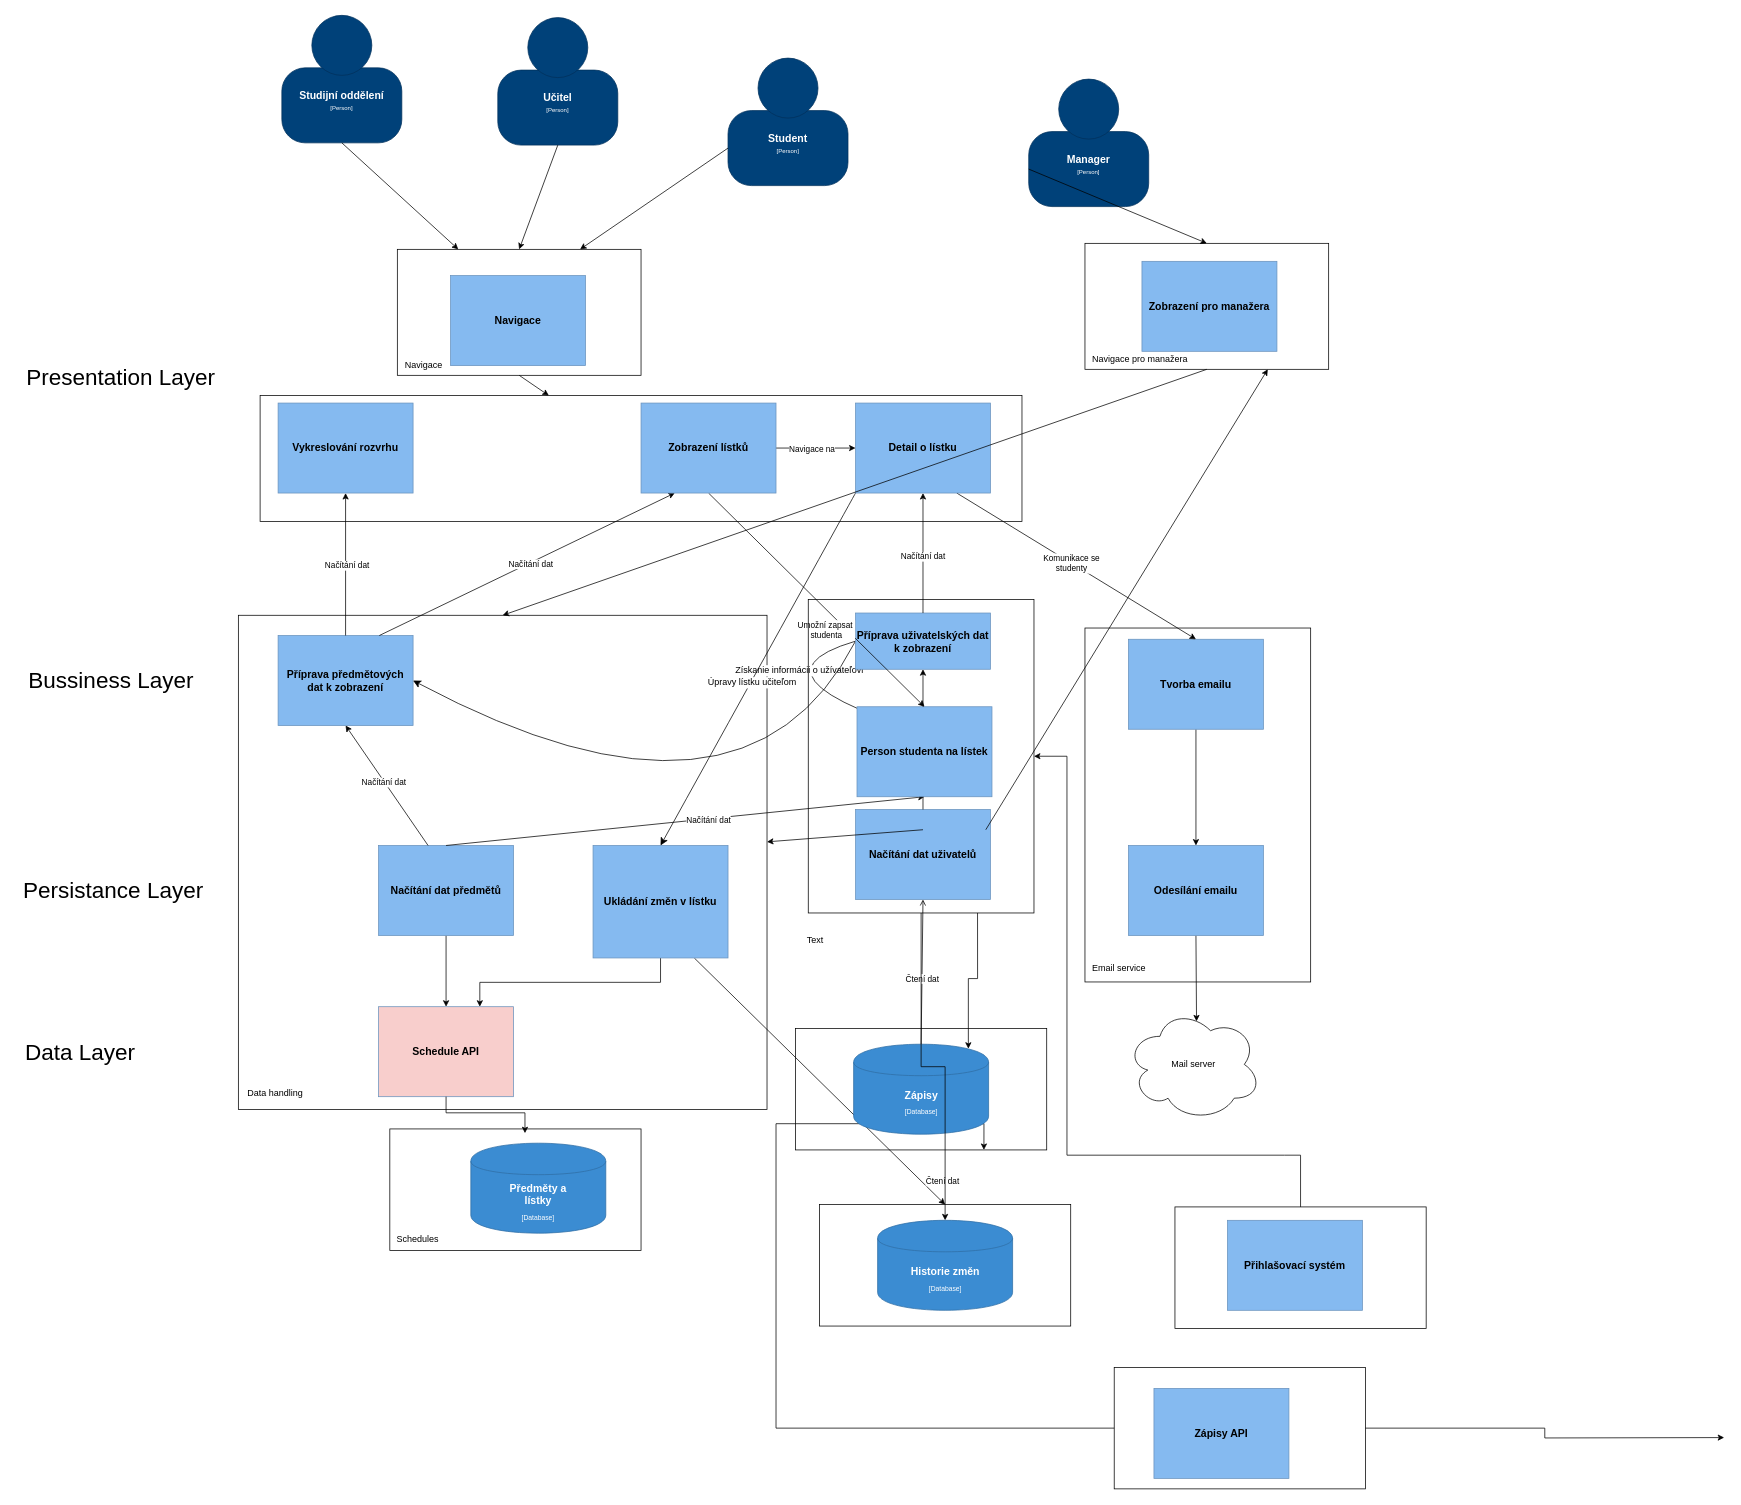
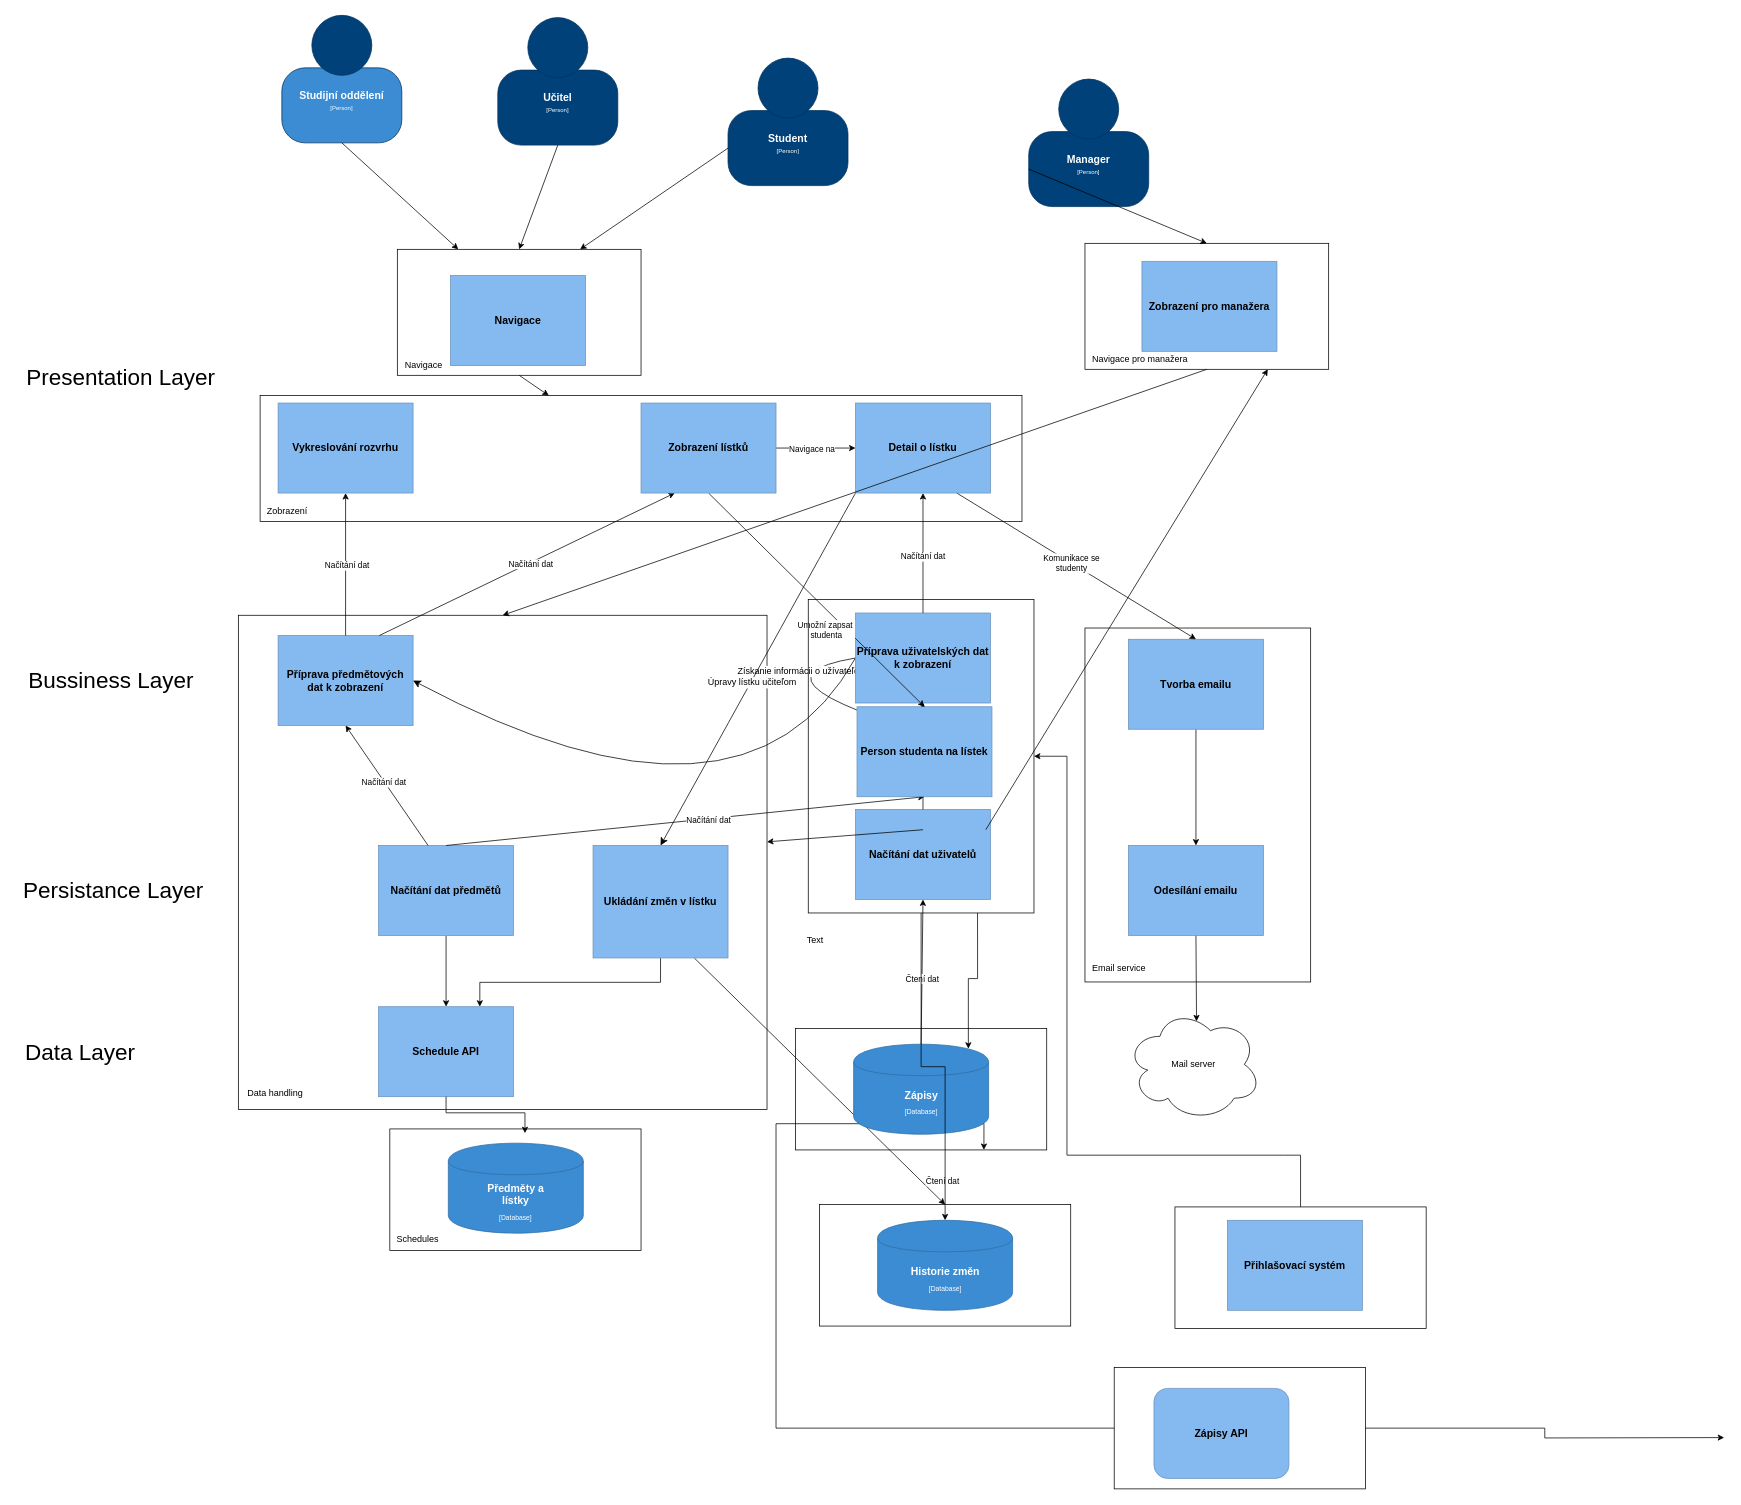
node "Studijní oddělení [Person]": fillcolor #004179 -> #3b8cd2
node "Zobrazení": added
node "Příprava uživatelských dat k zobrazení": size 135x56 -> 135x90
edge "Zápisy [Database]" -> "Načítání dat uživatelů": arrowhead open -> classic
node "Schedule API": fillcolor #f8cecc -> #85baf0
node "Předměty a lístky [Database]": moved (538, 1188) -> (516, 1188)
node "Zápisy API": shape rectangle -> rounded rectangle
